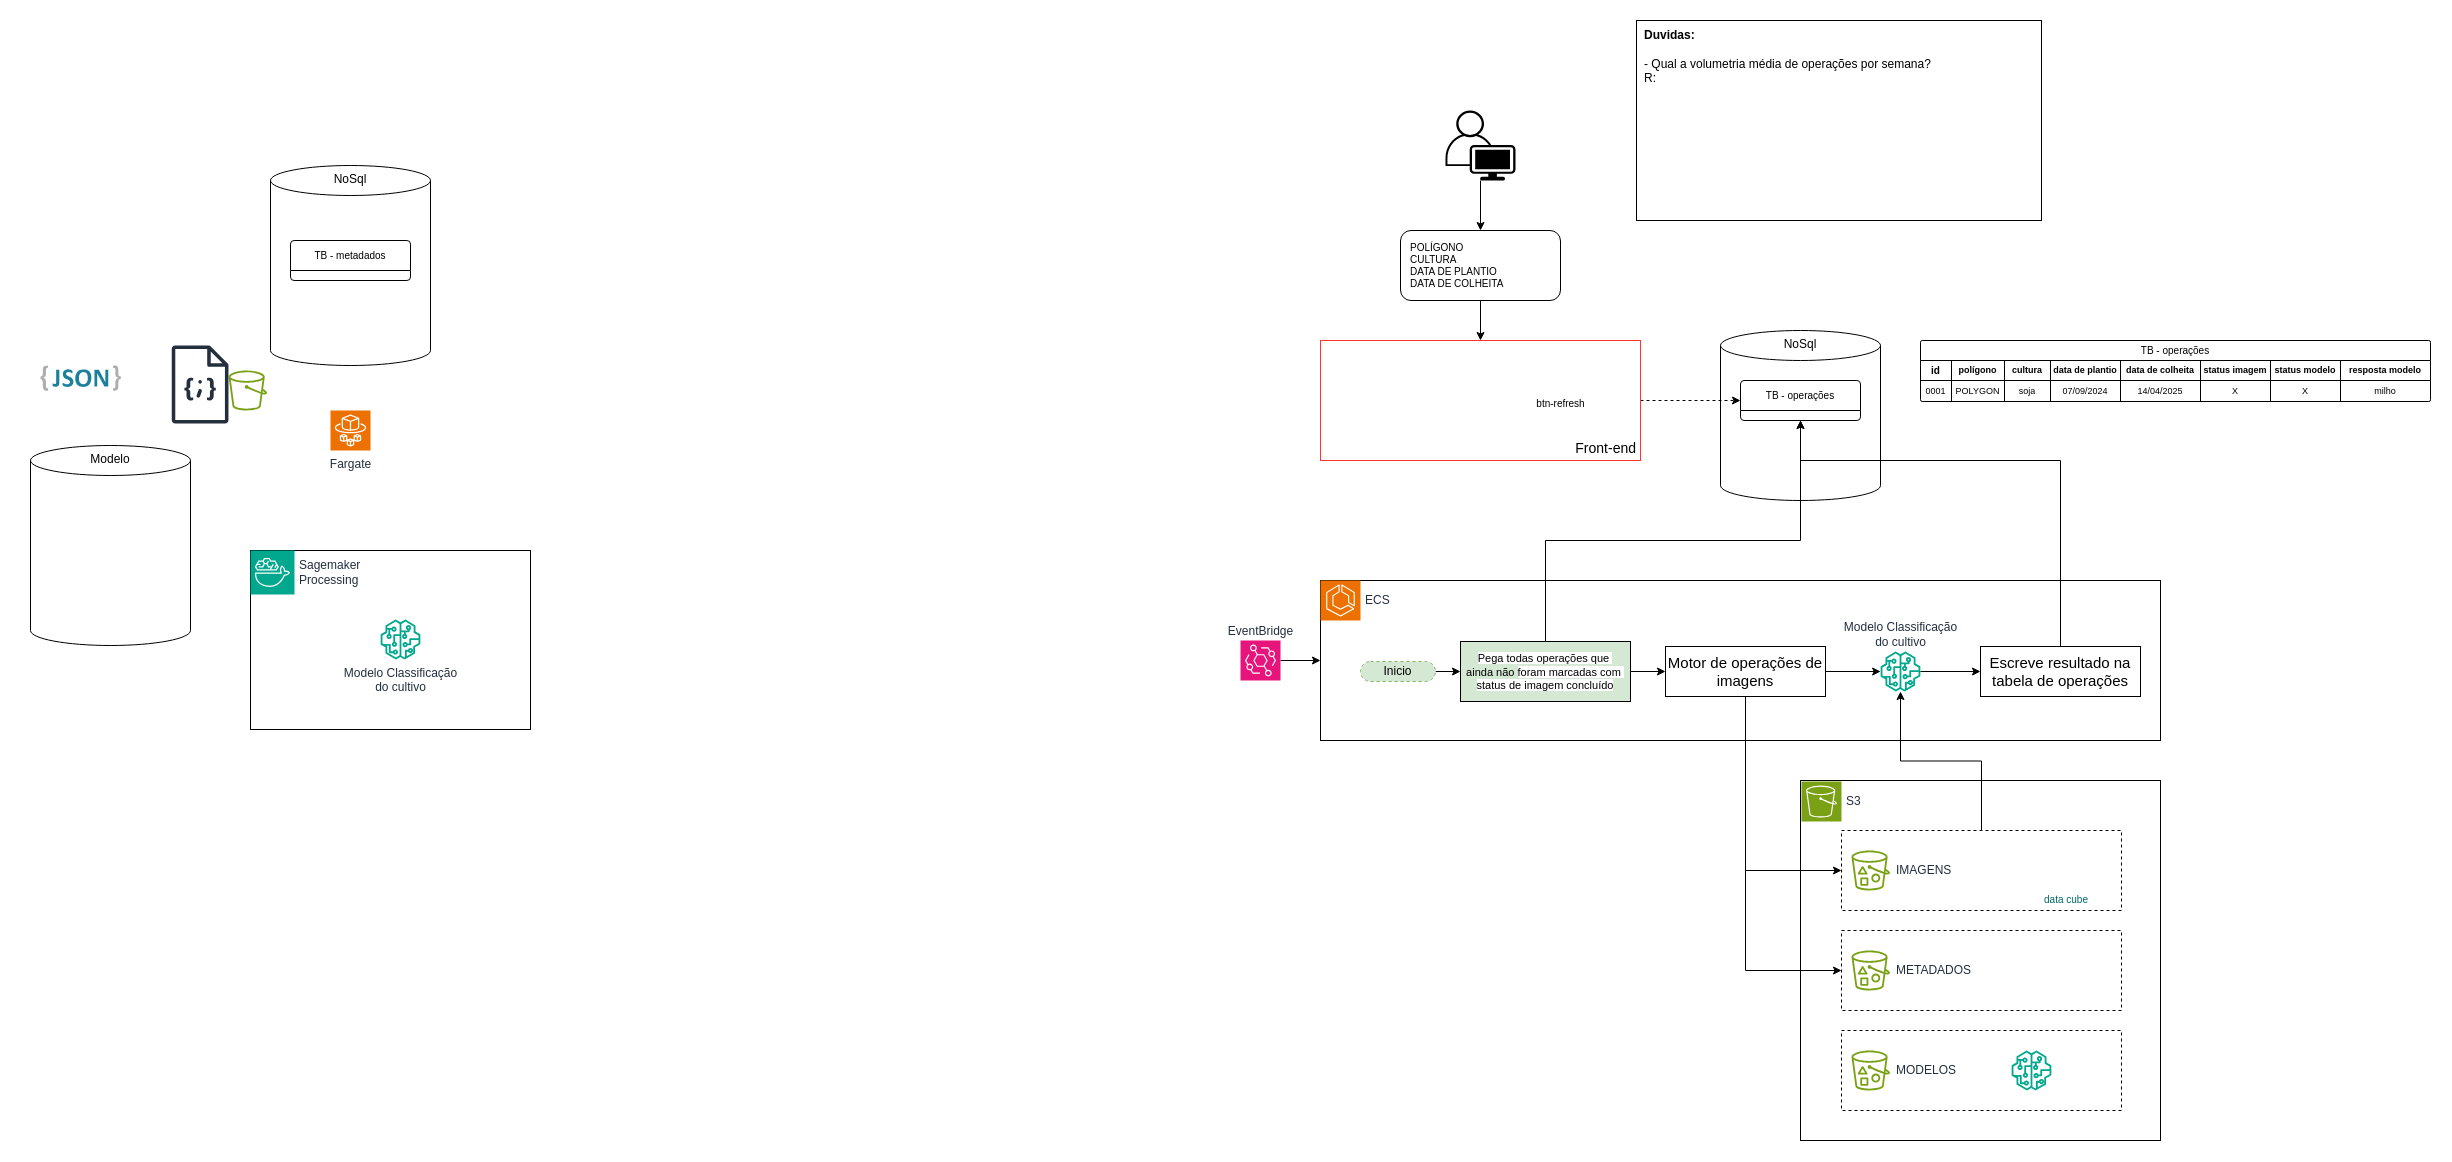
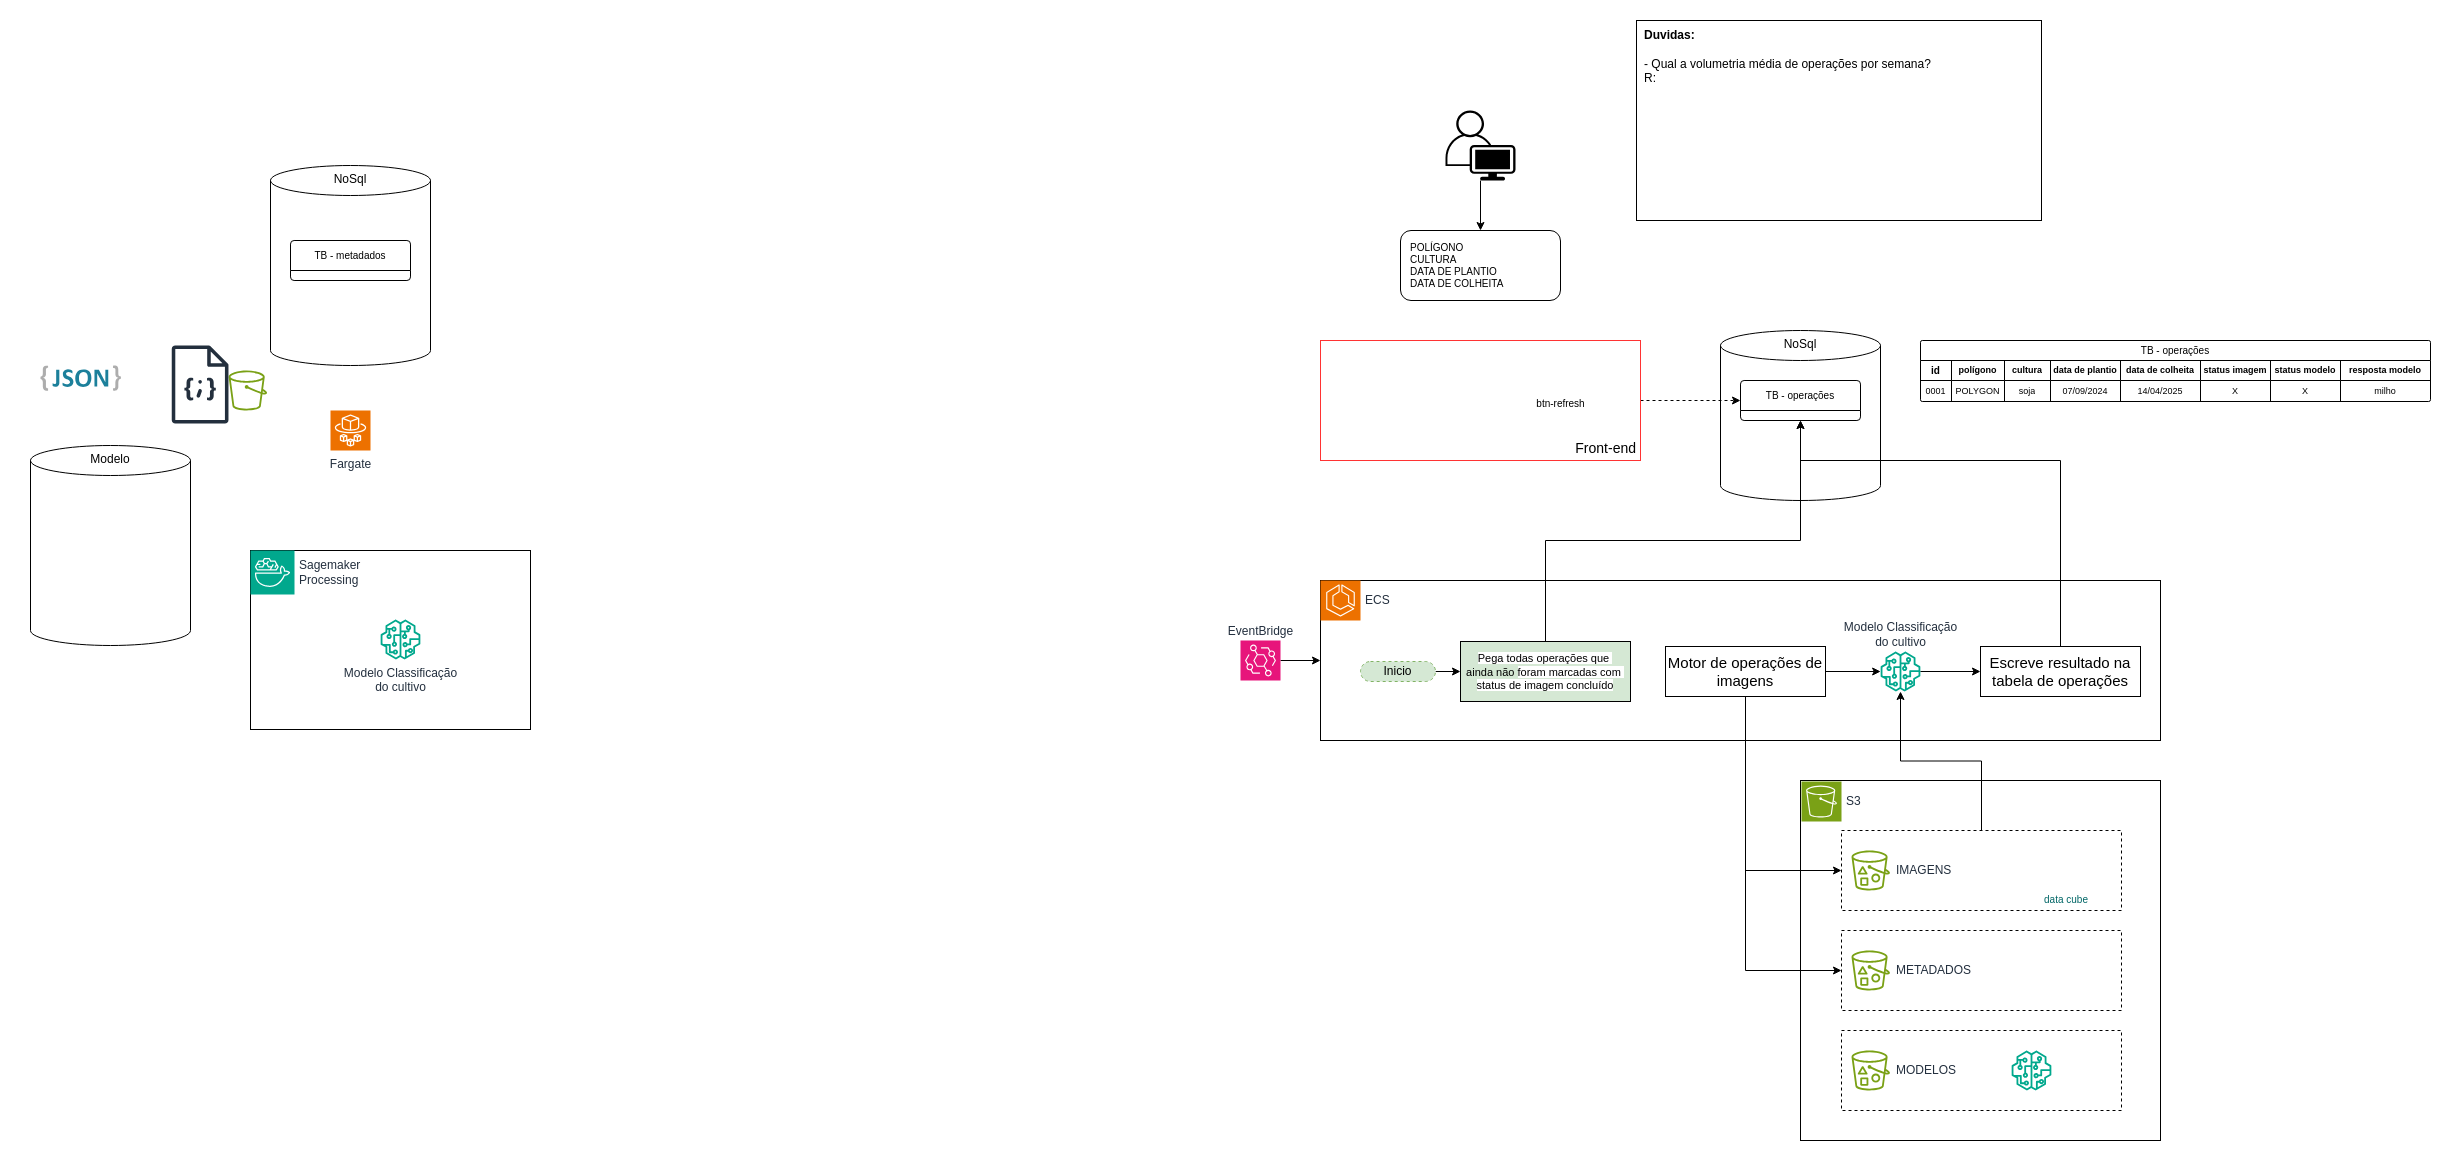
edge "POLÍGONO CULTURA DATA DE PLANTIO DATA DE COLHEITA" -> "Front-end": removed
edge "Pega todas operações que ainda não foram marcadas com status de imagem concluído" -> "Motor de operações de imagens": removed
